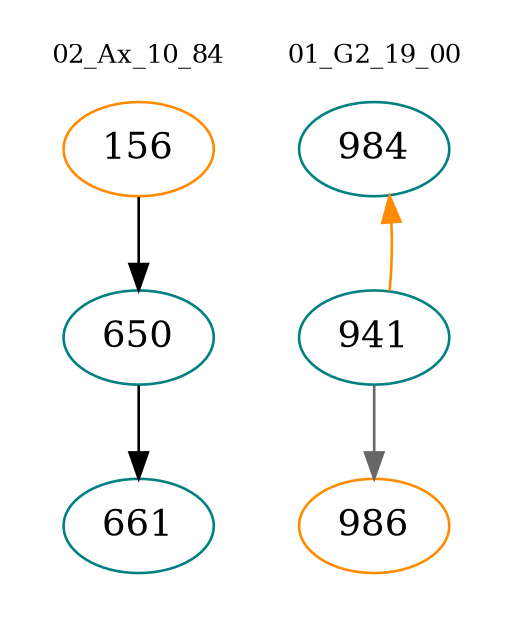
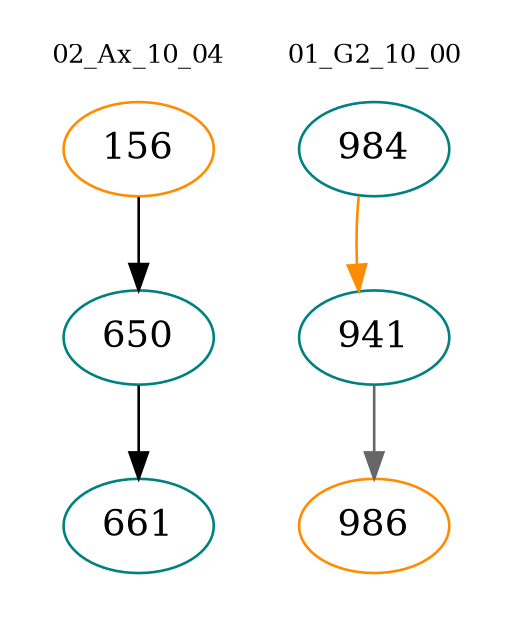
cluster "02_Ax_10_84": label "02_Ax_10_84" -> "02_Ax_10_04"
cluster "01_G2_19_00": label "01_G2_19_00" -> "01_G2_10_00"
edge "941" -> "984": reversed
